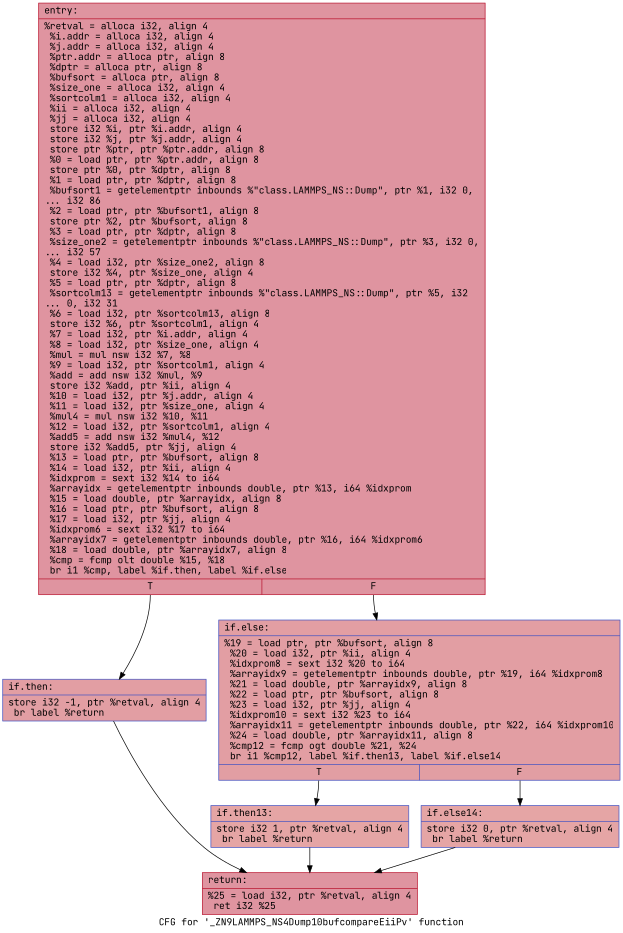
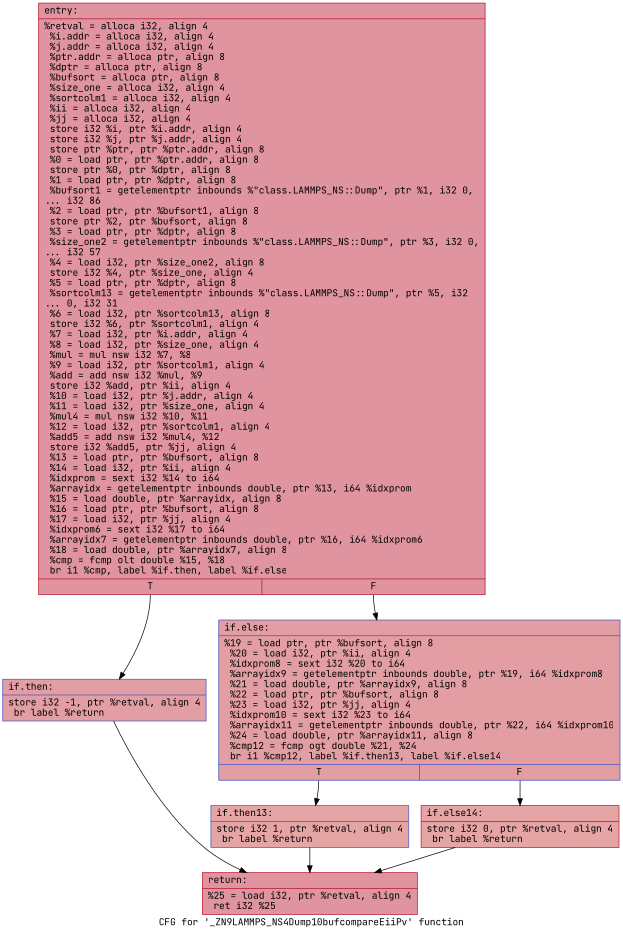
node "if.else14:": color #3d50c3ff -> #b70d28ff
